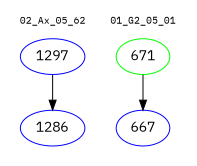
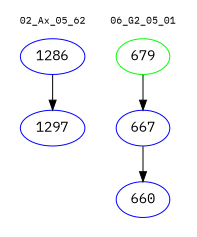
cluster "01_G2_05_01": label "01_G2_05_01" -> "06_G2_05_01"
node "671": label "671" -> "679"
edge "1297" -> "1286": reversed
node "660": added
